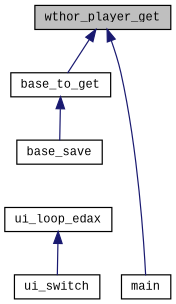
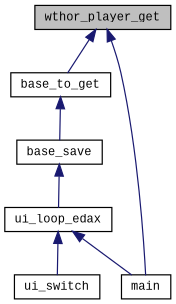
edge "ui_loop_edax" -> "base_save": added
edge "main" -> "ui_loop_edax": added
